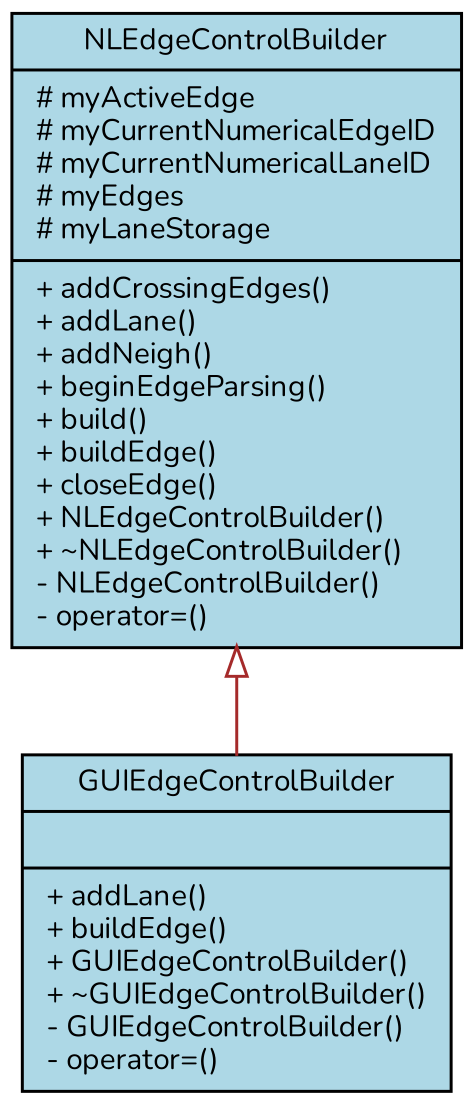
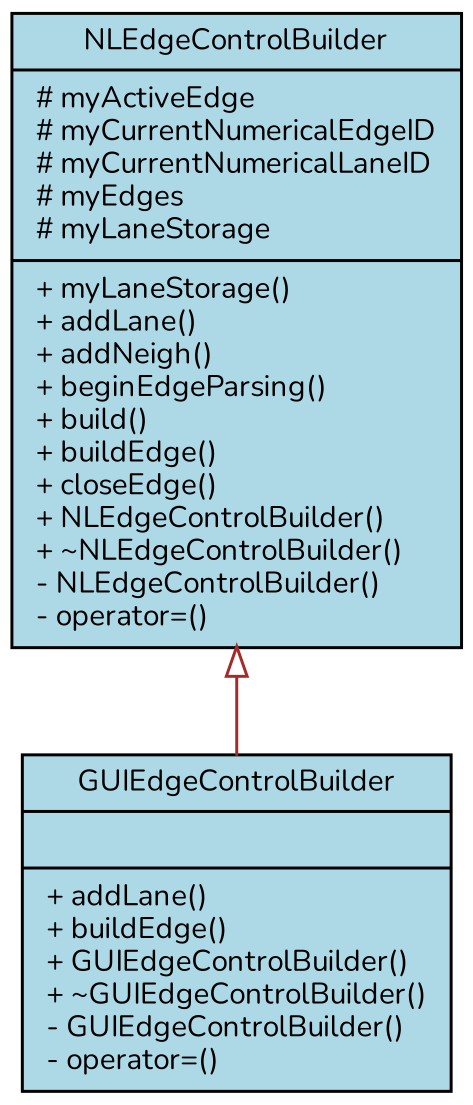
node "NLEdgeControlBuilder": text "+ addCrossingEdges()" -> "+ myLaneStorage()"
